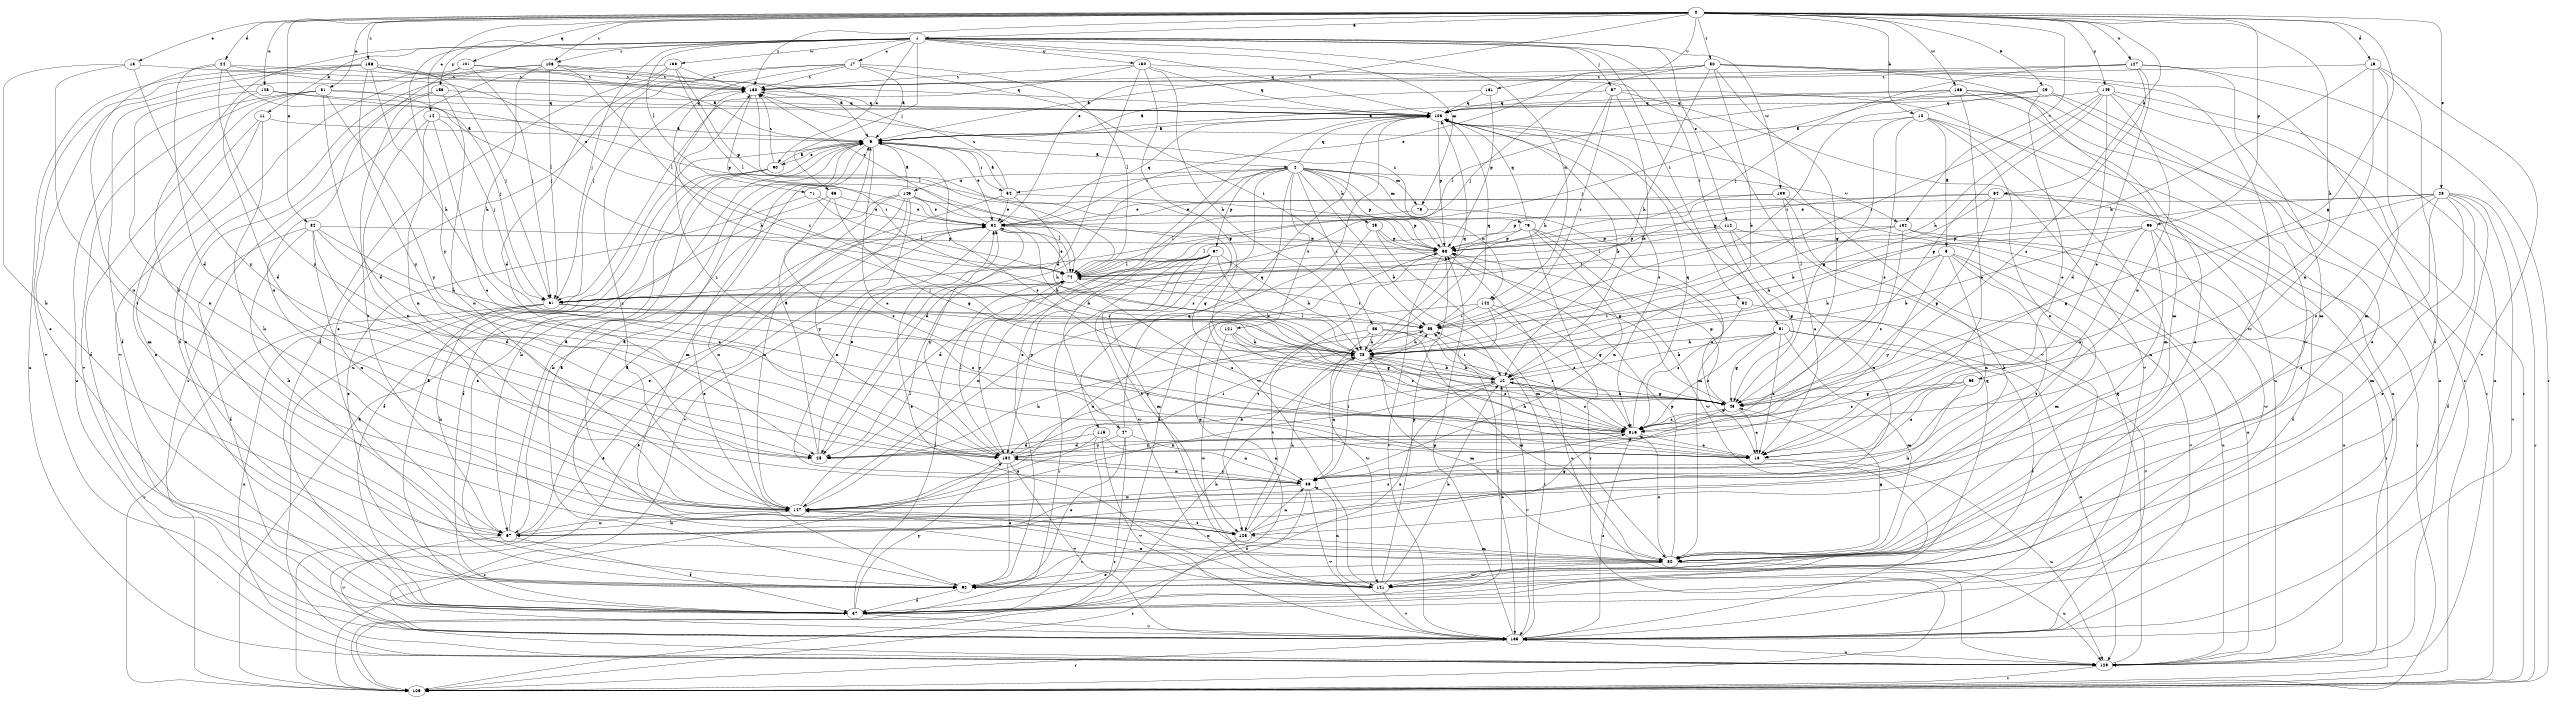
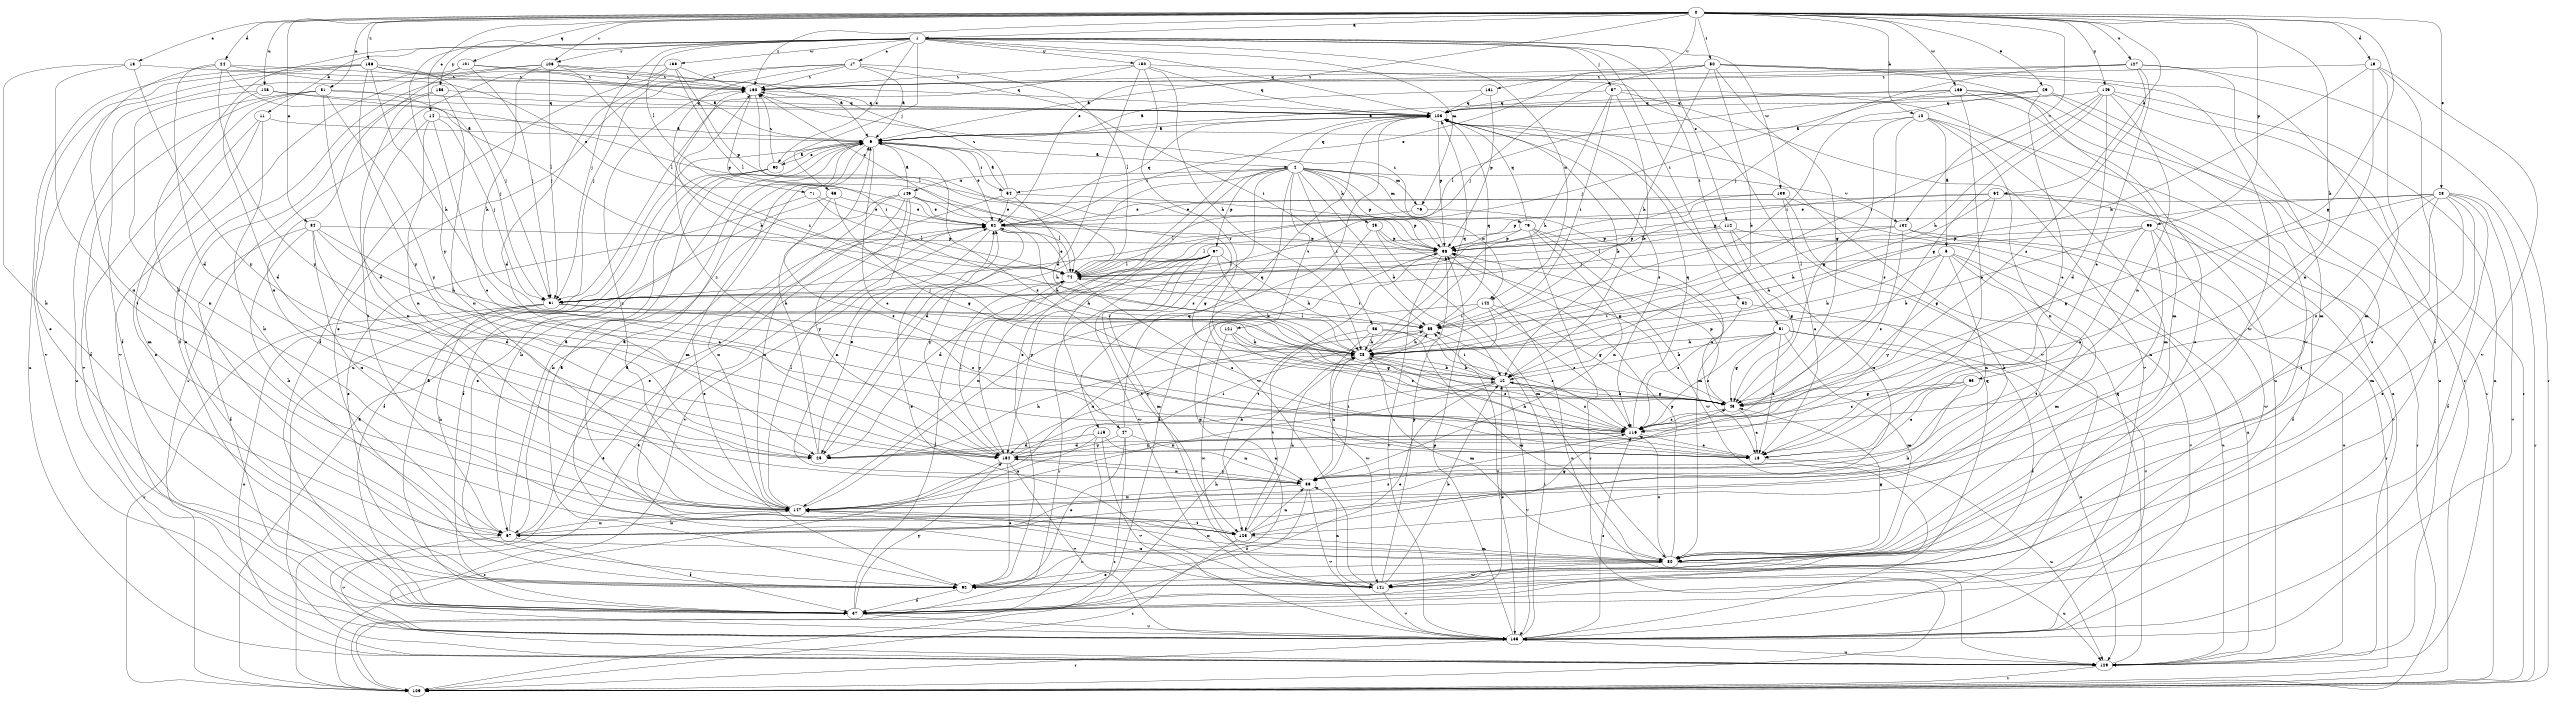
edge "150" -> "43": label "g" -> "r"
edge "25" -> "6": label "a" -> "h"
edge "147" -> "74": now "147" -> "32"
node "816": label "816" -> "116"
